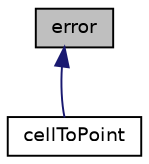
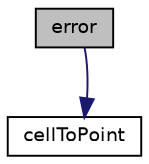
edge "cellToPoint" -> "error": reversed
